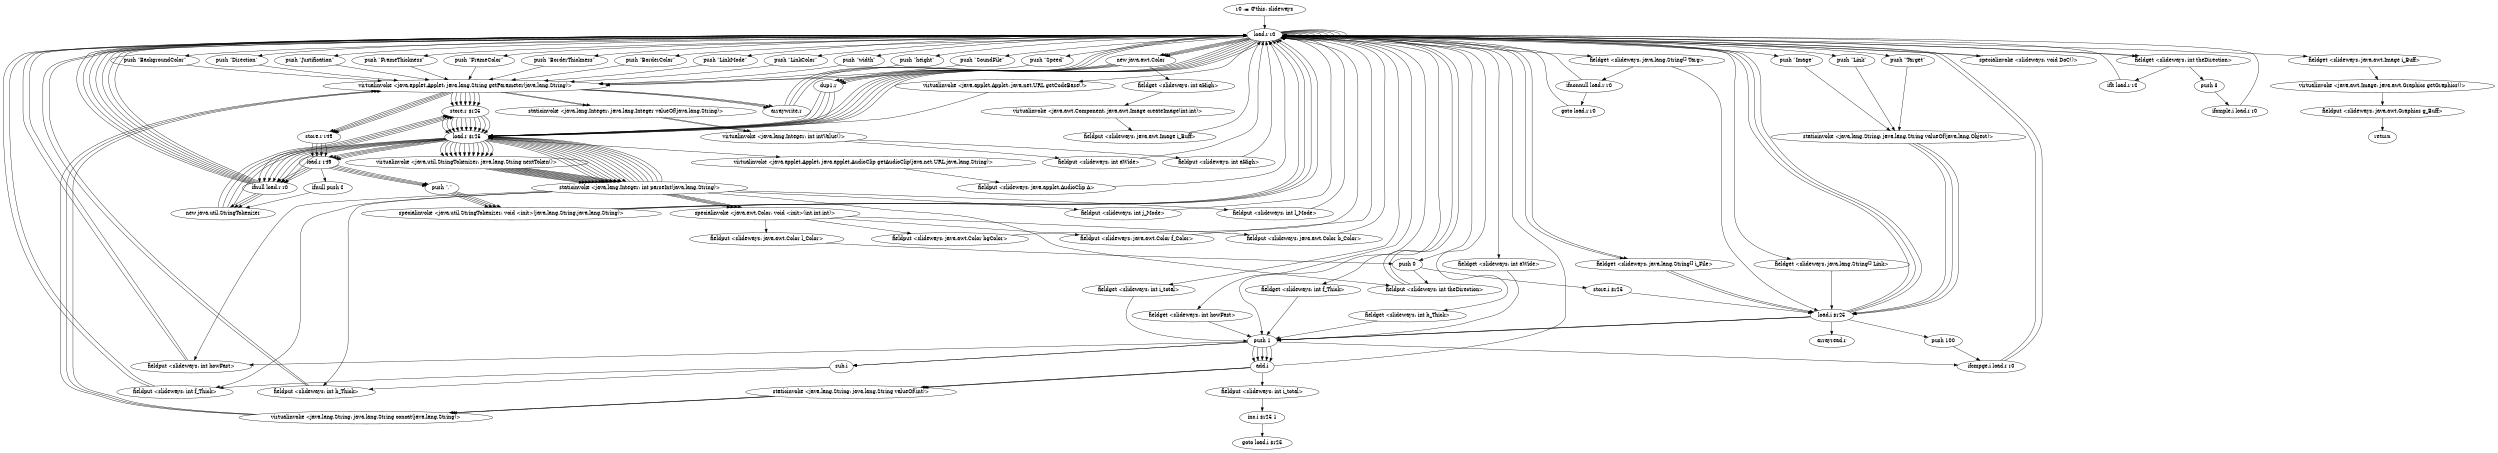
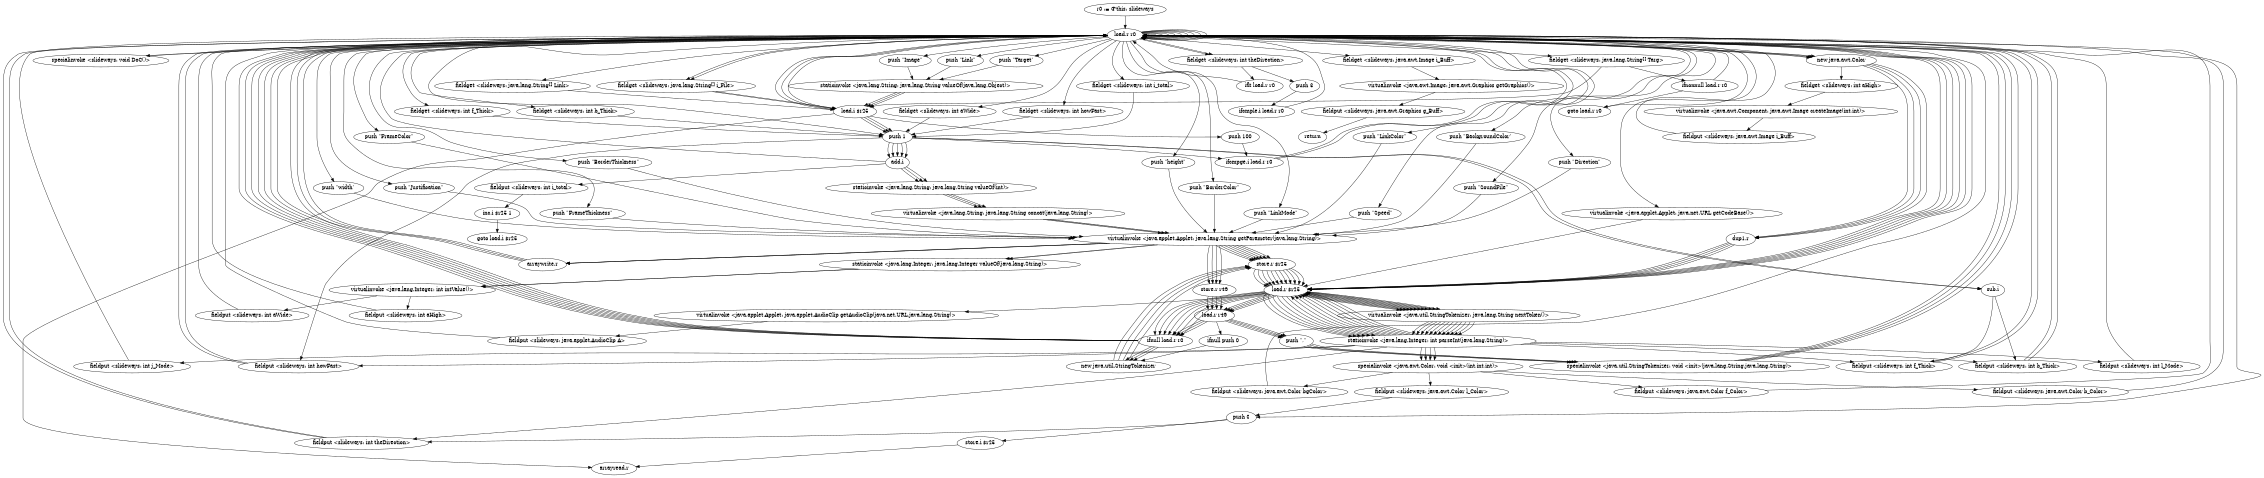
edge "store.i $r25" -> "load.i $r25": now "store.i $r25" -> "arrayread.r"
